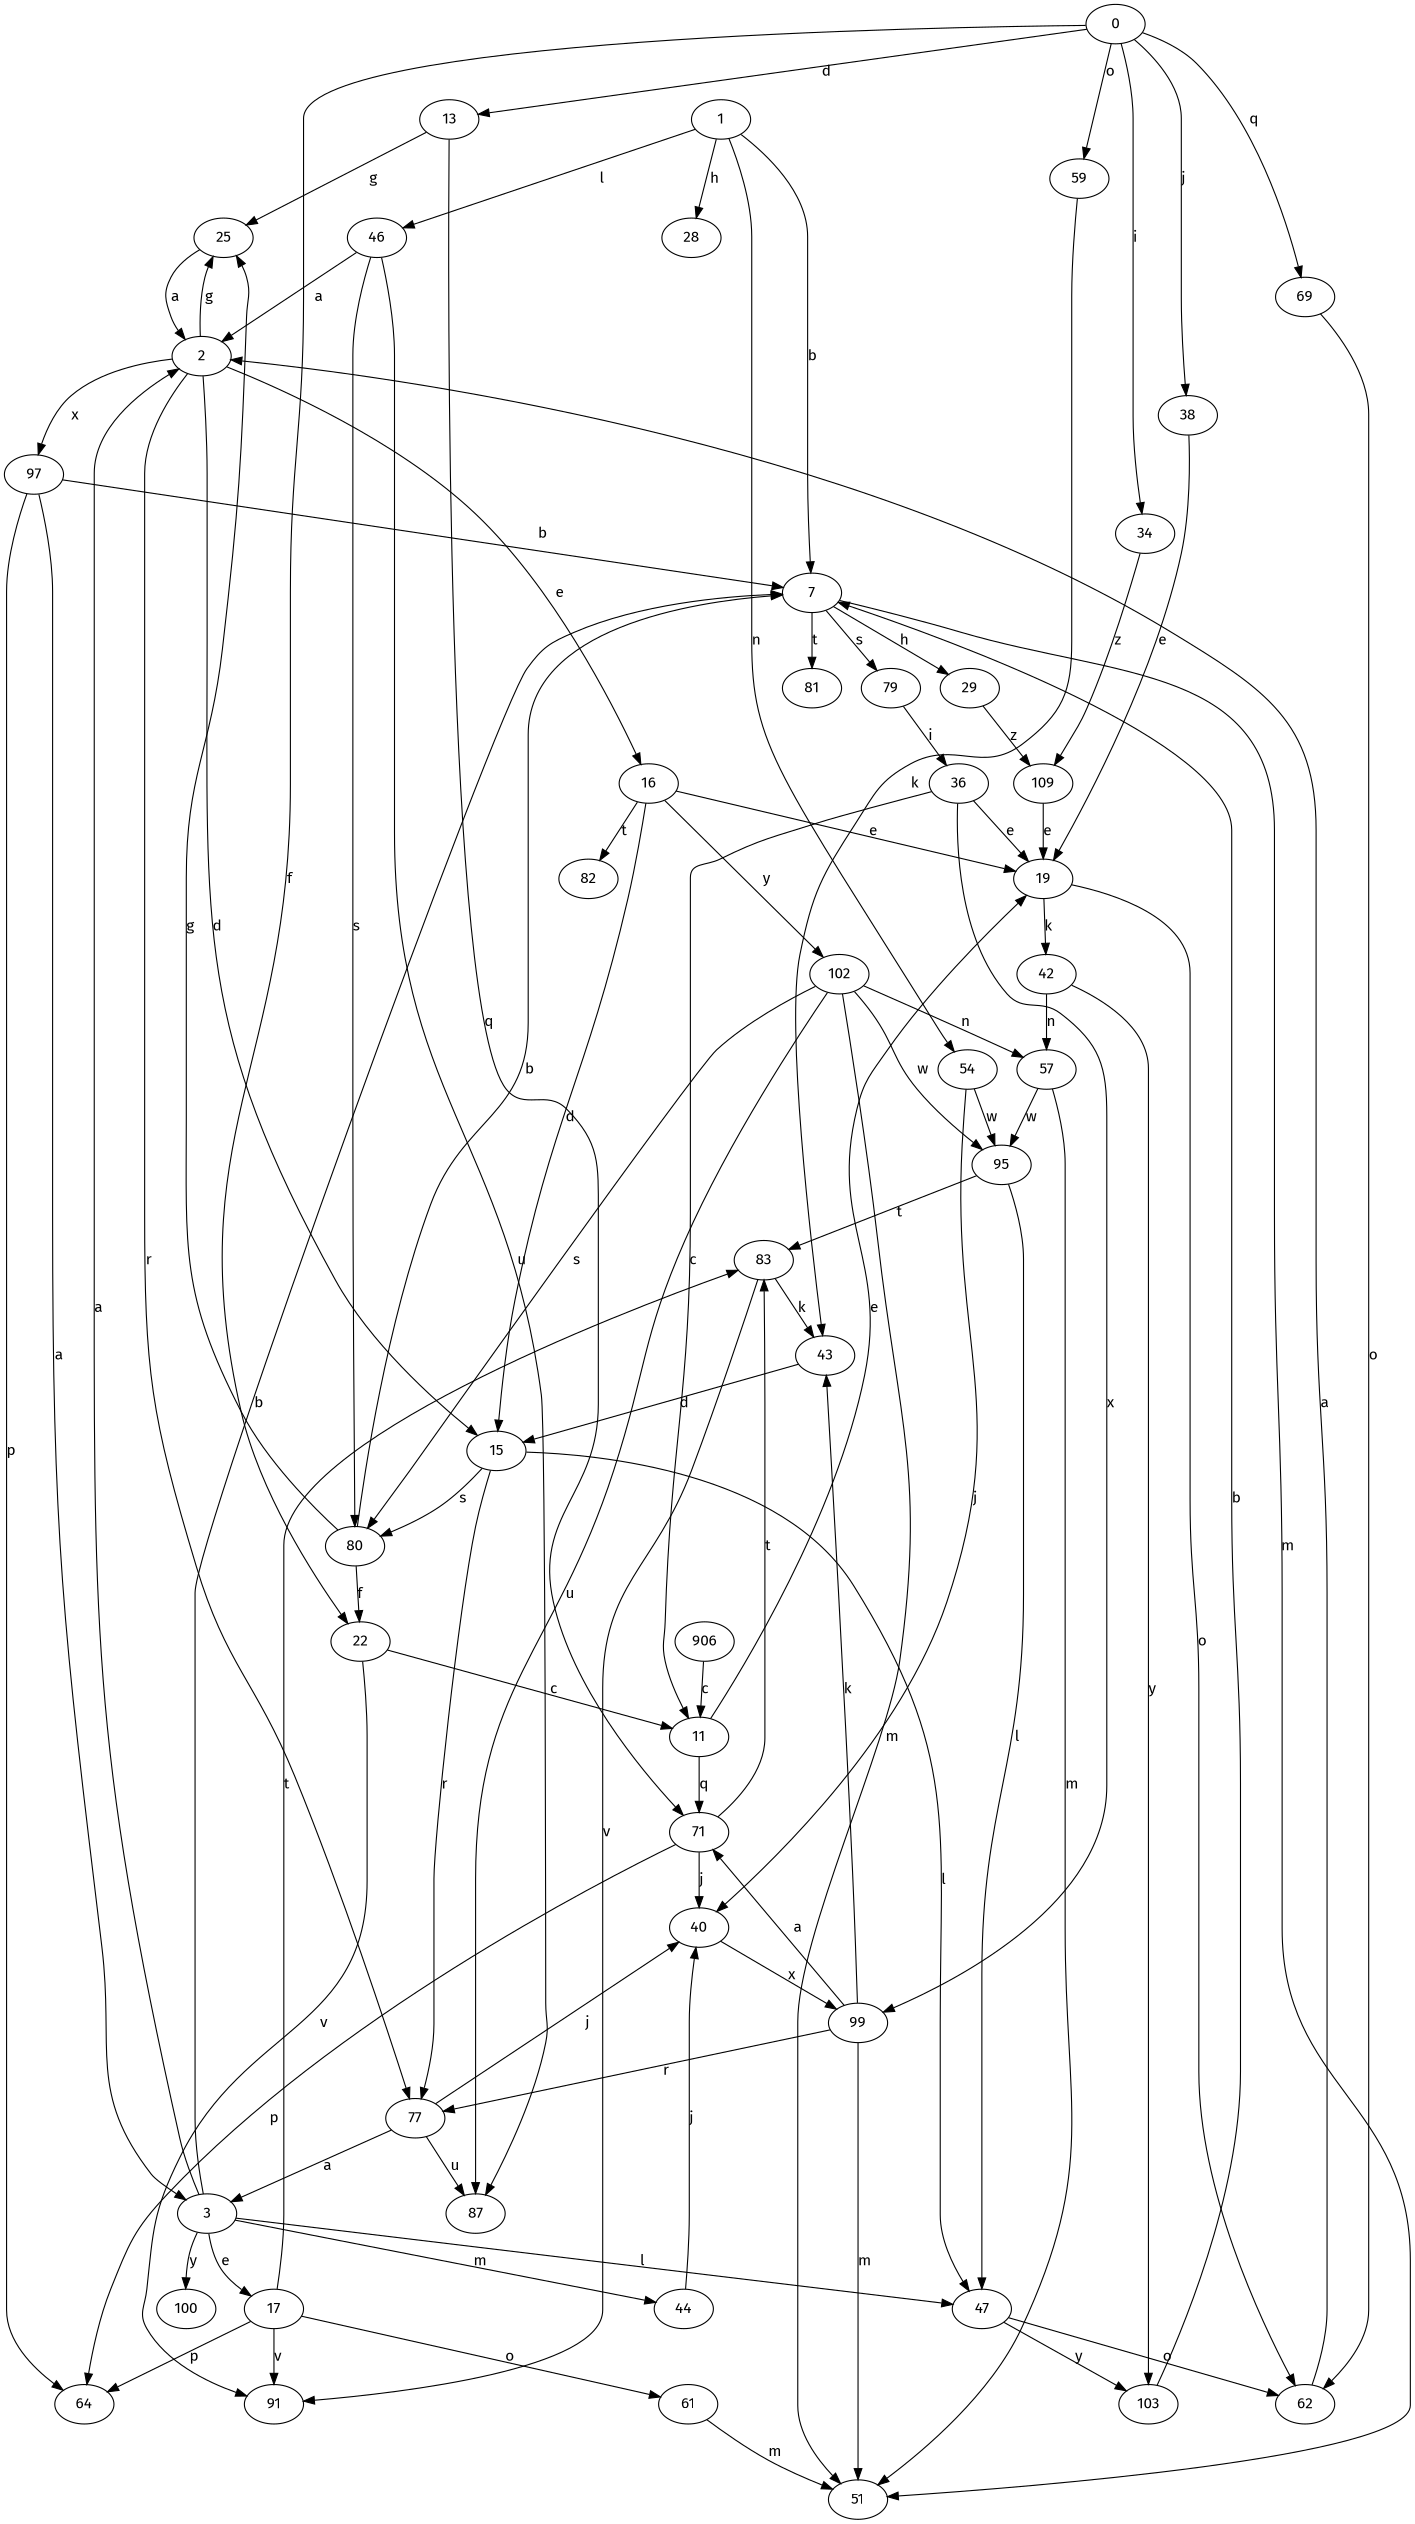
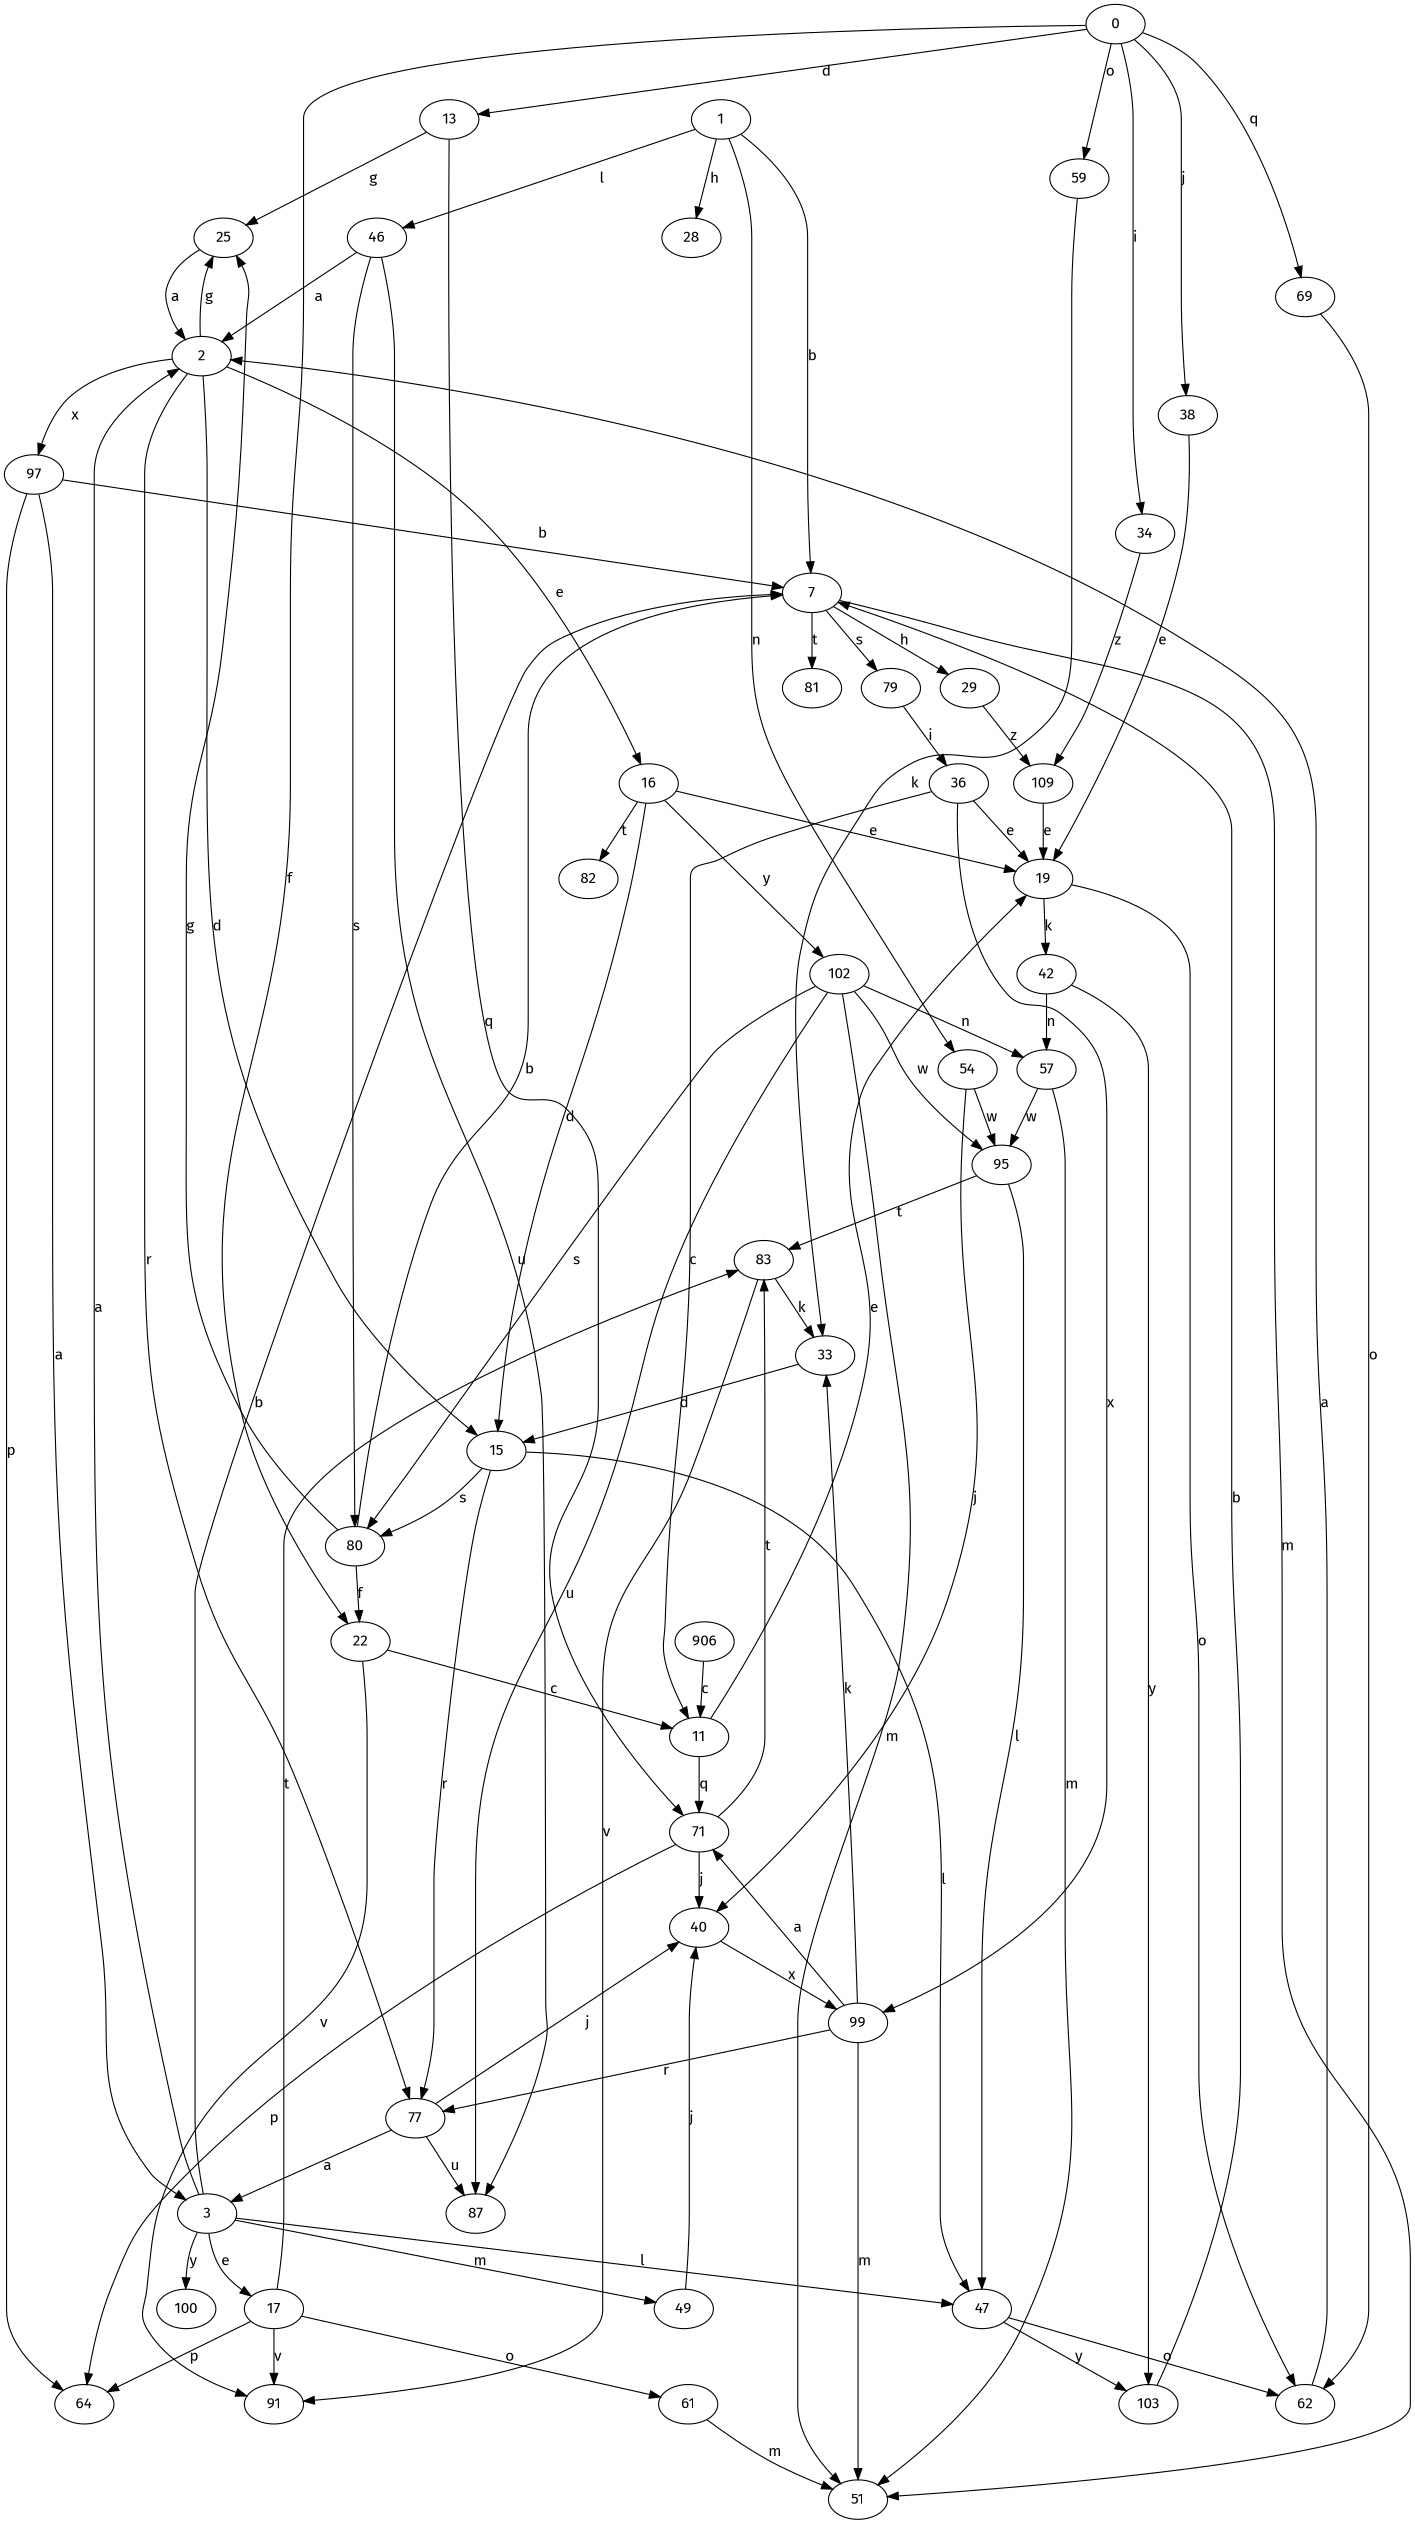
node "43": label "43" -> "33"
node "44": label "44" -> "49"
